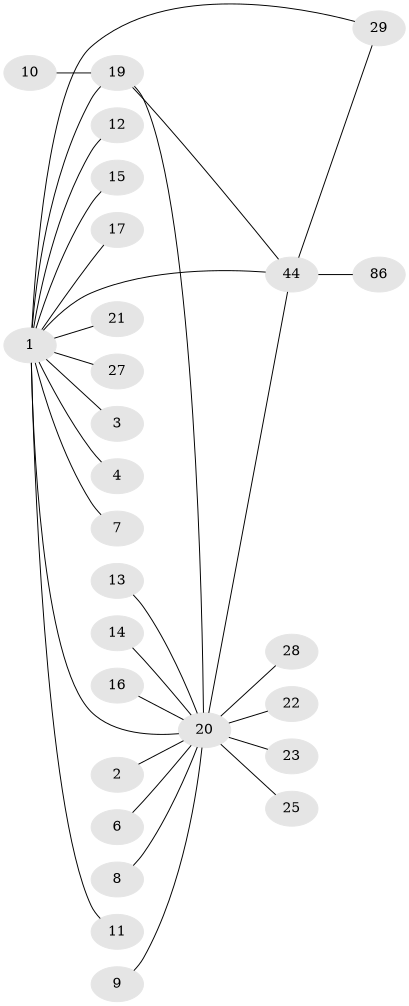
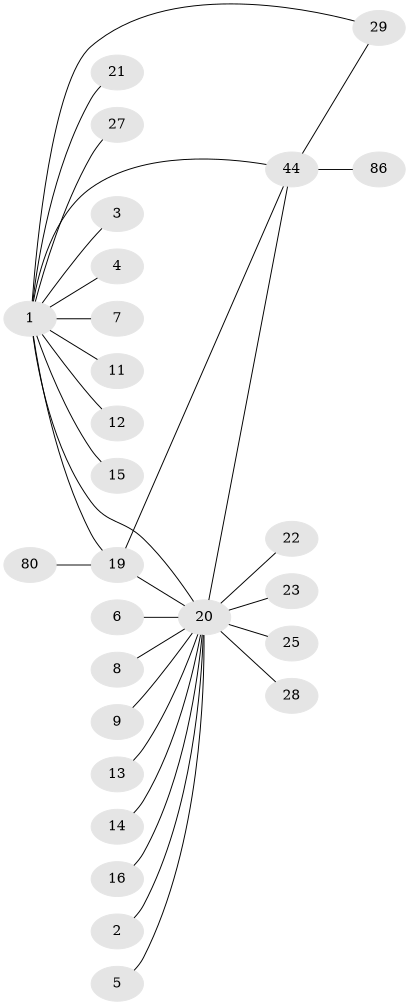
node "10": label "10" -> "80"
node "17": removed
node "5": added
